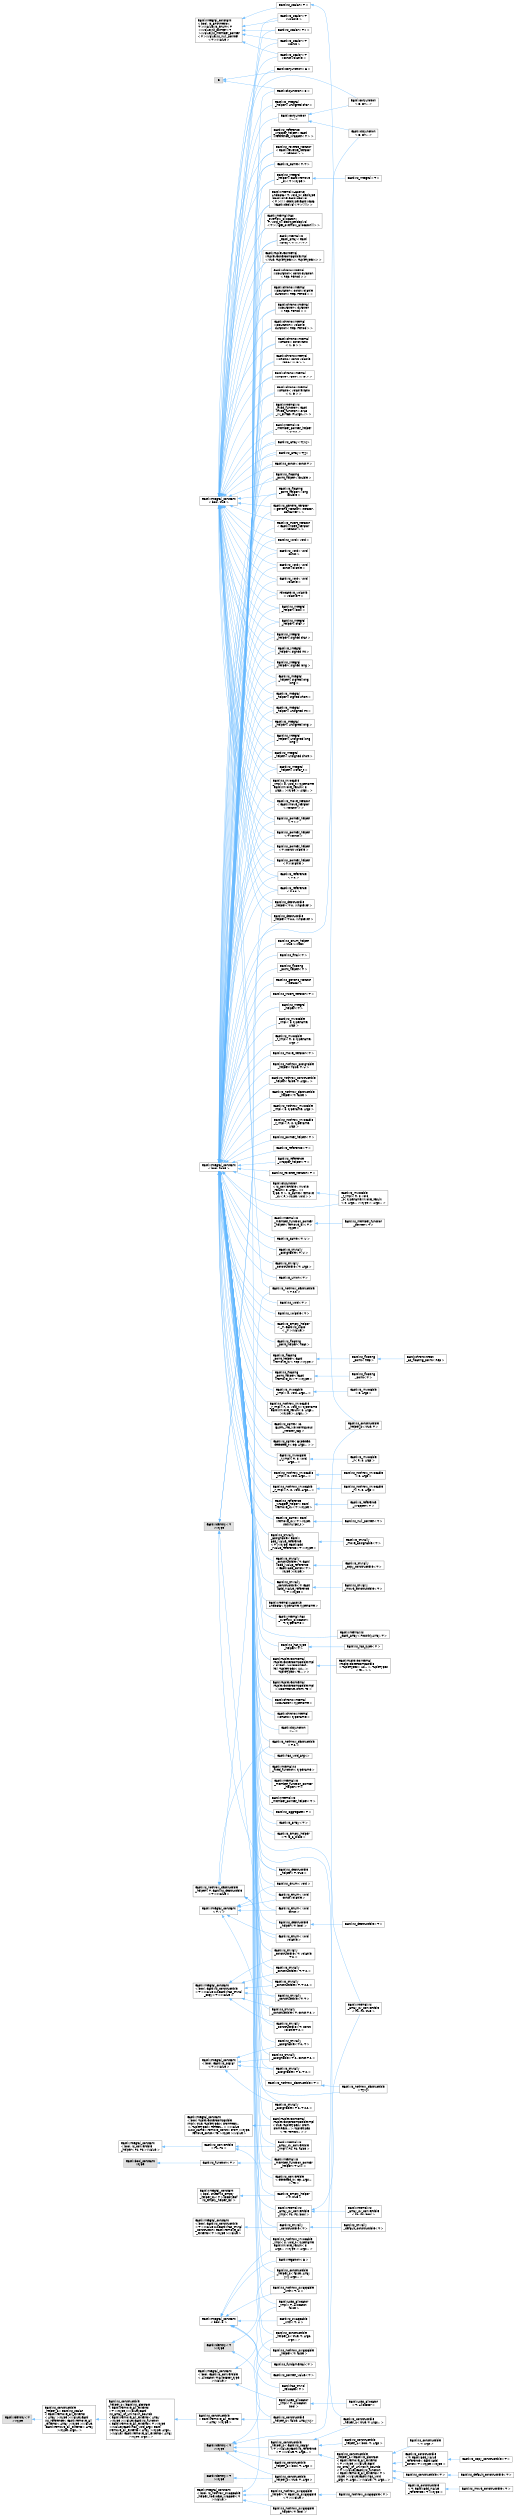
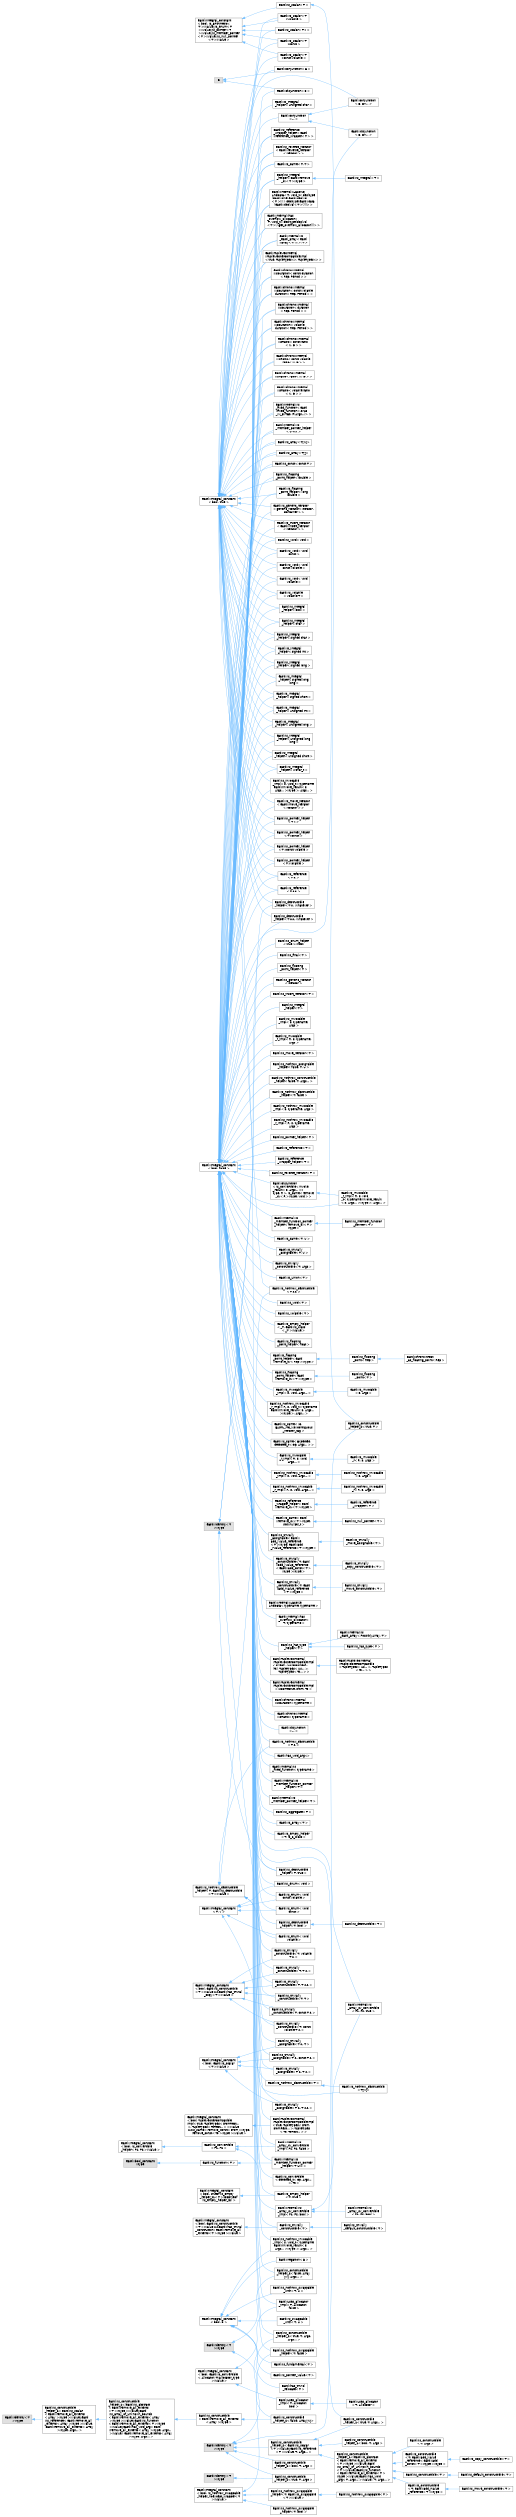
node "relocate::is_volatile < volatile T >": label "relocate::is_volatile < volatile T >" -> "eastl::is_volatile < volatile T >"
edge "eastl::Internal::is _eastl_array< PossiblyArray, T >" -> "eastl::integral_constant < bool, false >": now "eastl::Internal::is _eastl_array< PossiblyArray, T >" -> "eastl::is_hat_type _helper< T >"
